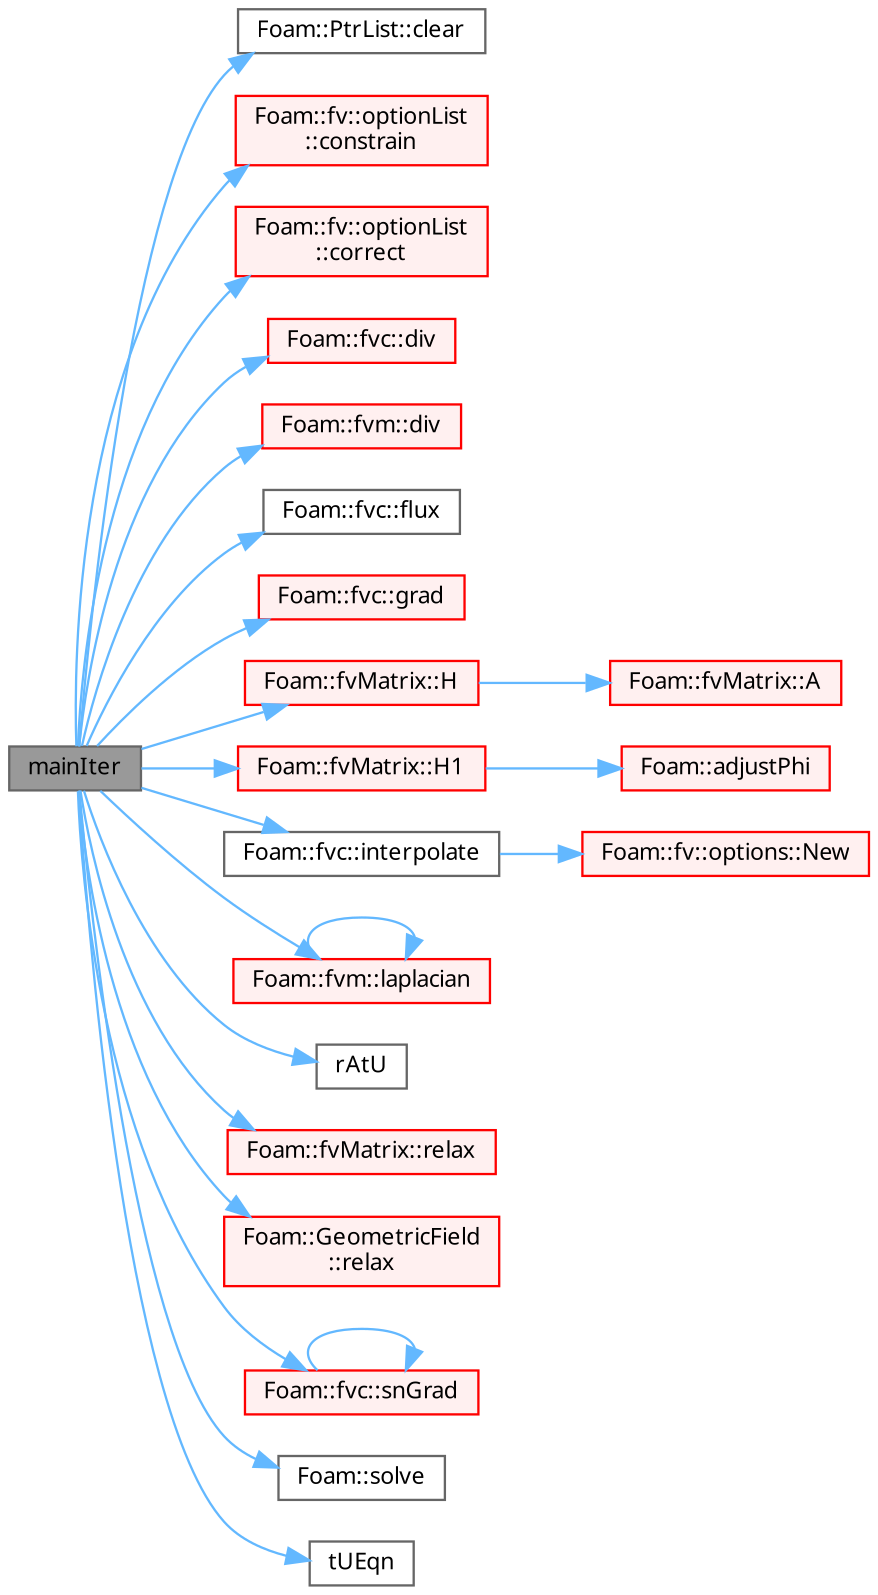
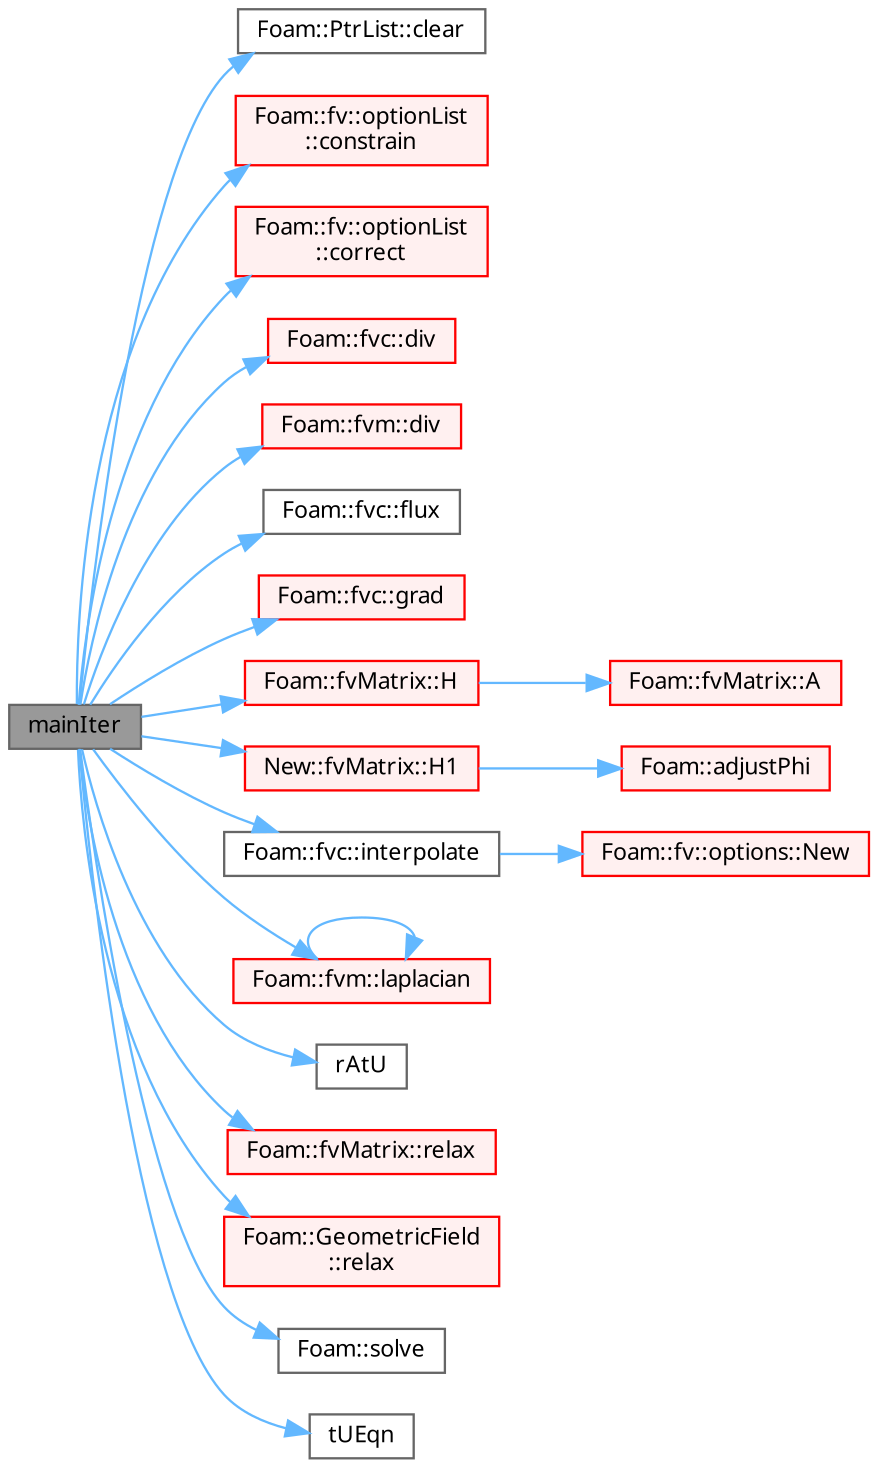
node "Foam::fvMatrix::H1": label "Foam::fvMatrix::H1" -> "New::fvMatrix::H1"
node "Foam::fvc::snGrad": removed
